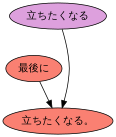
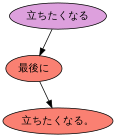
edge "立ちたくなる" -> "立ちたくなる。": now "立ちたくなる" -> "最後に"
